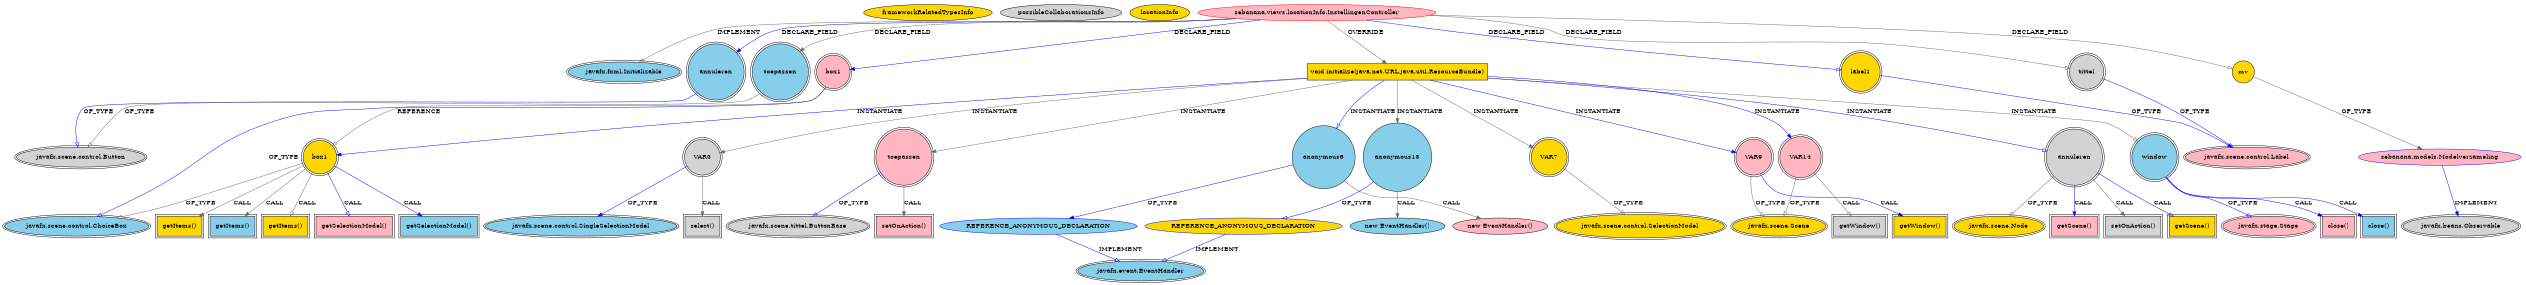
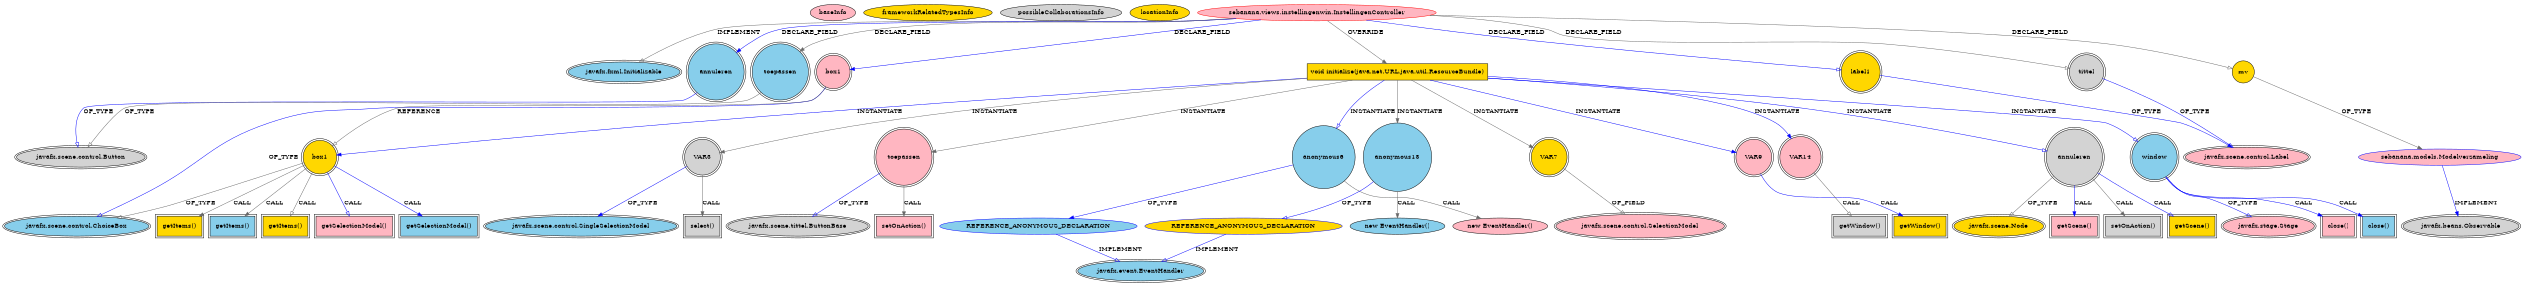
node "baseInfo": added
node "sebanana.views.locationInfo.InstellingenController": label "sebanana.views.locationInfo.InstellingenController" -> "sebanana.views.instellingenwin.InstellingenController"
edge "void initialize(java.net.URL,java.util.ResourceBundle)" -> "window": color gray40 -> blue
edge "VAR7" -> "javafx.scene.control.SelectionModel": label "OF_TYPE" -> "OF_FIELD"
node "javafx.scene.control.SelectionModel": fillcolor gold -> lightpink
node "javafx.scene.Scene": removed
